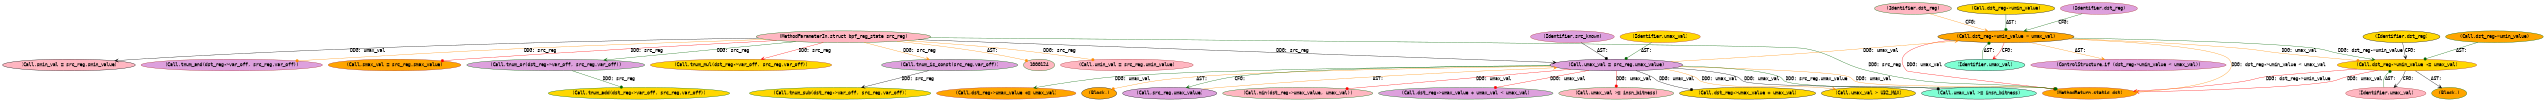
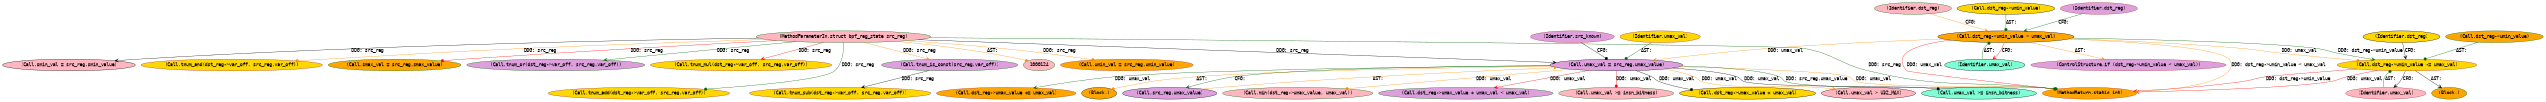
edge "(MethodParameterIn,struct bpf_reg_state src_reg)" -> "(Call,smin_val = src_reg.smin_value)": label "DDG: umax_val" -> "DDG: src_reg"
edge "(Identifier,src_known)" -> "(Call,umax_val = src_reg.umax_value)": label "AST: " -> "CFG: "
edge "(Call,umax_val = src_reg.umax_value)" -> "(Call,dst_reg->umin_value < umax_val)": reversed
node "(Call,tnum_and(dst_reg->var_off, src_reg.var_off))": fillcolor plum -> gold
node "(Call,smax_val = src_reg.smax_value)": color brown -> darkgreen
node "(Call,umin_val = src_reg.umin_value)": fillcolor lightpink -> orange
edge "(Call,tnum_or(dst_reg->var_off, src_reg.var_off))" -> "(Call,tnum_add(dst_reg->var_off, src_reg.var_off))": now "(MethodParameterIn,struct bpf_reg_state src_reg)" -> "(Call,tnum_add(dst_reg->var_off, src_reg.var_off))"
edge "(Call,umax_val = src_reg.umax_value)" -> "(Call,min(dst_reg->umax_value, umax_val))": color red -> darkorange
edge "(Call,umax_val = src_reg.umax_value)" -> "(Call,dst_reg->umax_value + umax_val < umax_val)": arrowhead dot -> vee
node "(Call,tnum_add(dst_reg->var_off, src_reg.var_off))": color darkgreen -> brown
node "(Call,tnum_sub(dst_reg->var_off, src_reg.var_off))": color darkgreen -> brown
node "(Call,umax_val > U32_MAX)": fillcolor gold -> lightpink
node "(MethodReturn,static dst)": label "(MethodReturn,static dst)" -> "(MethodReturn,static int)"
